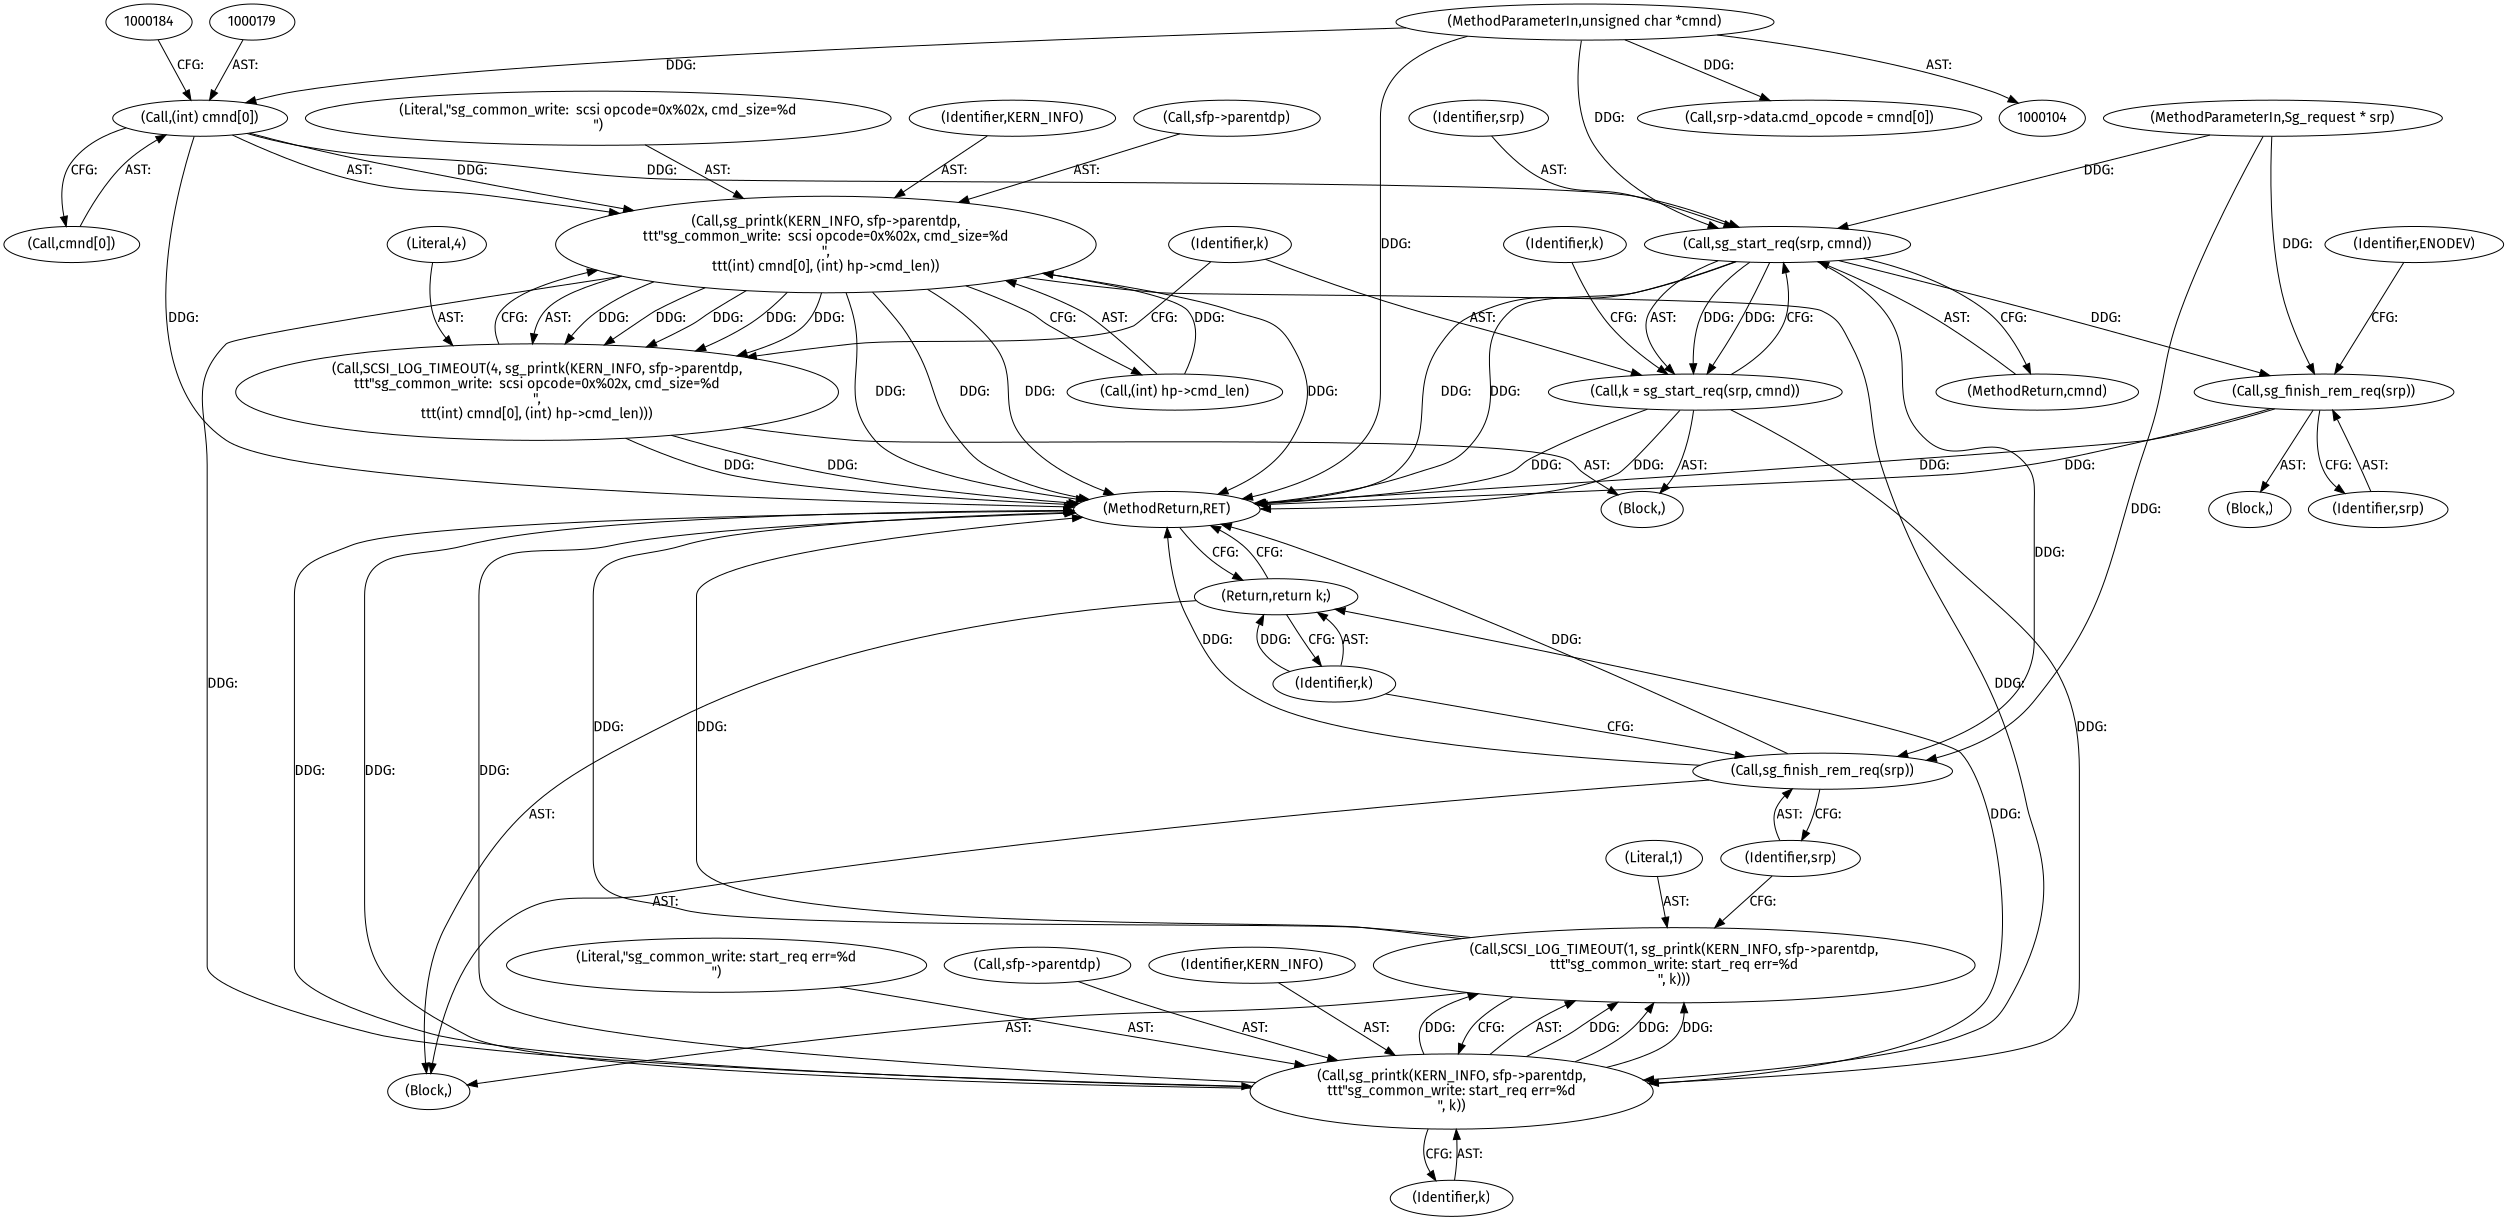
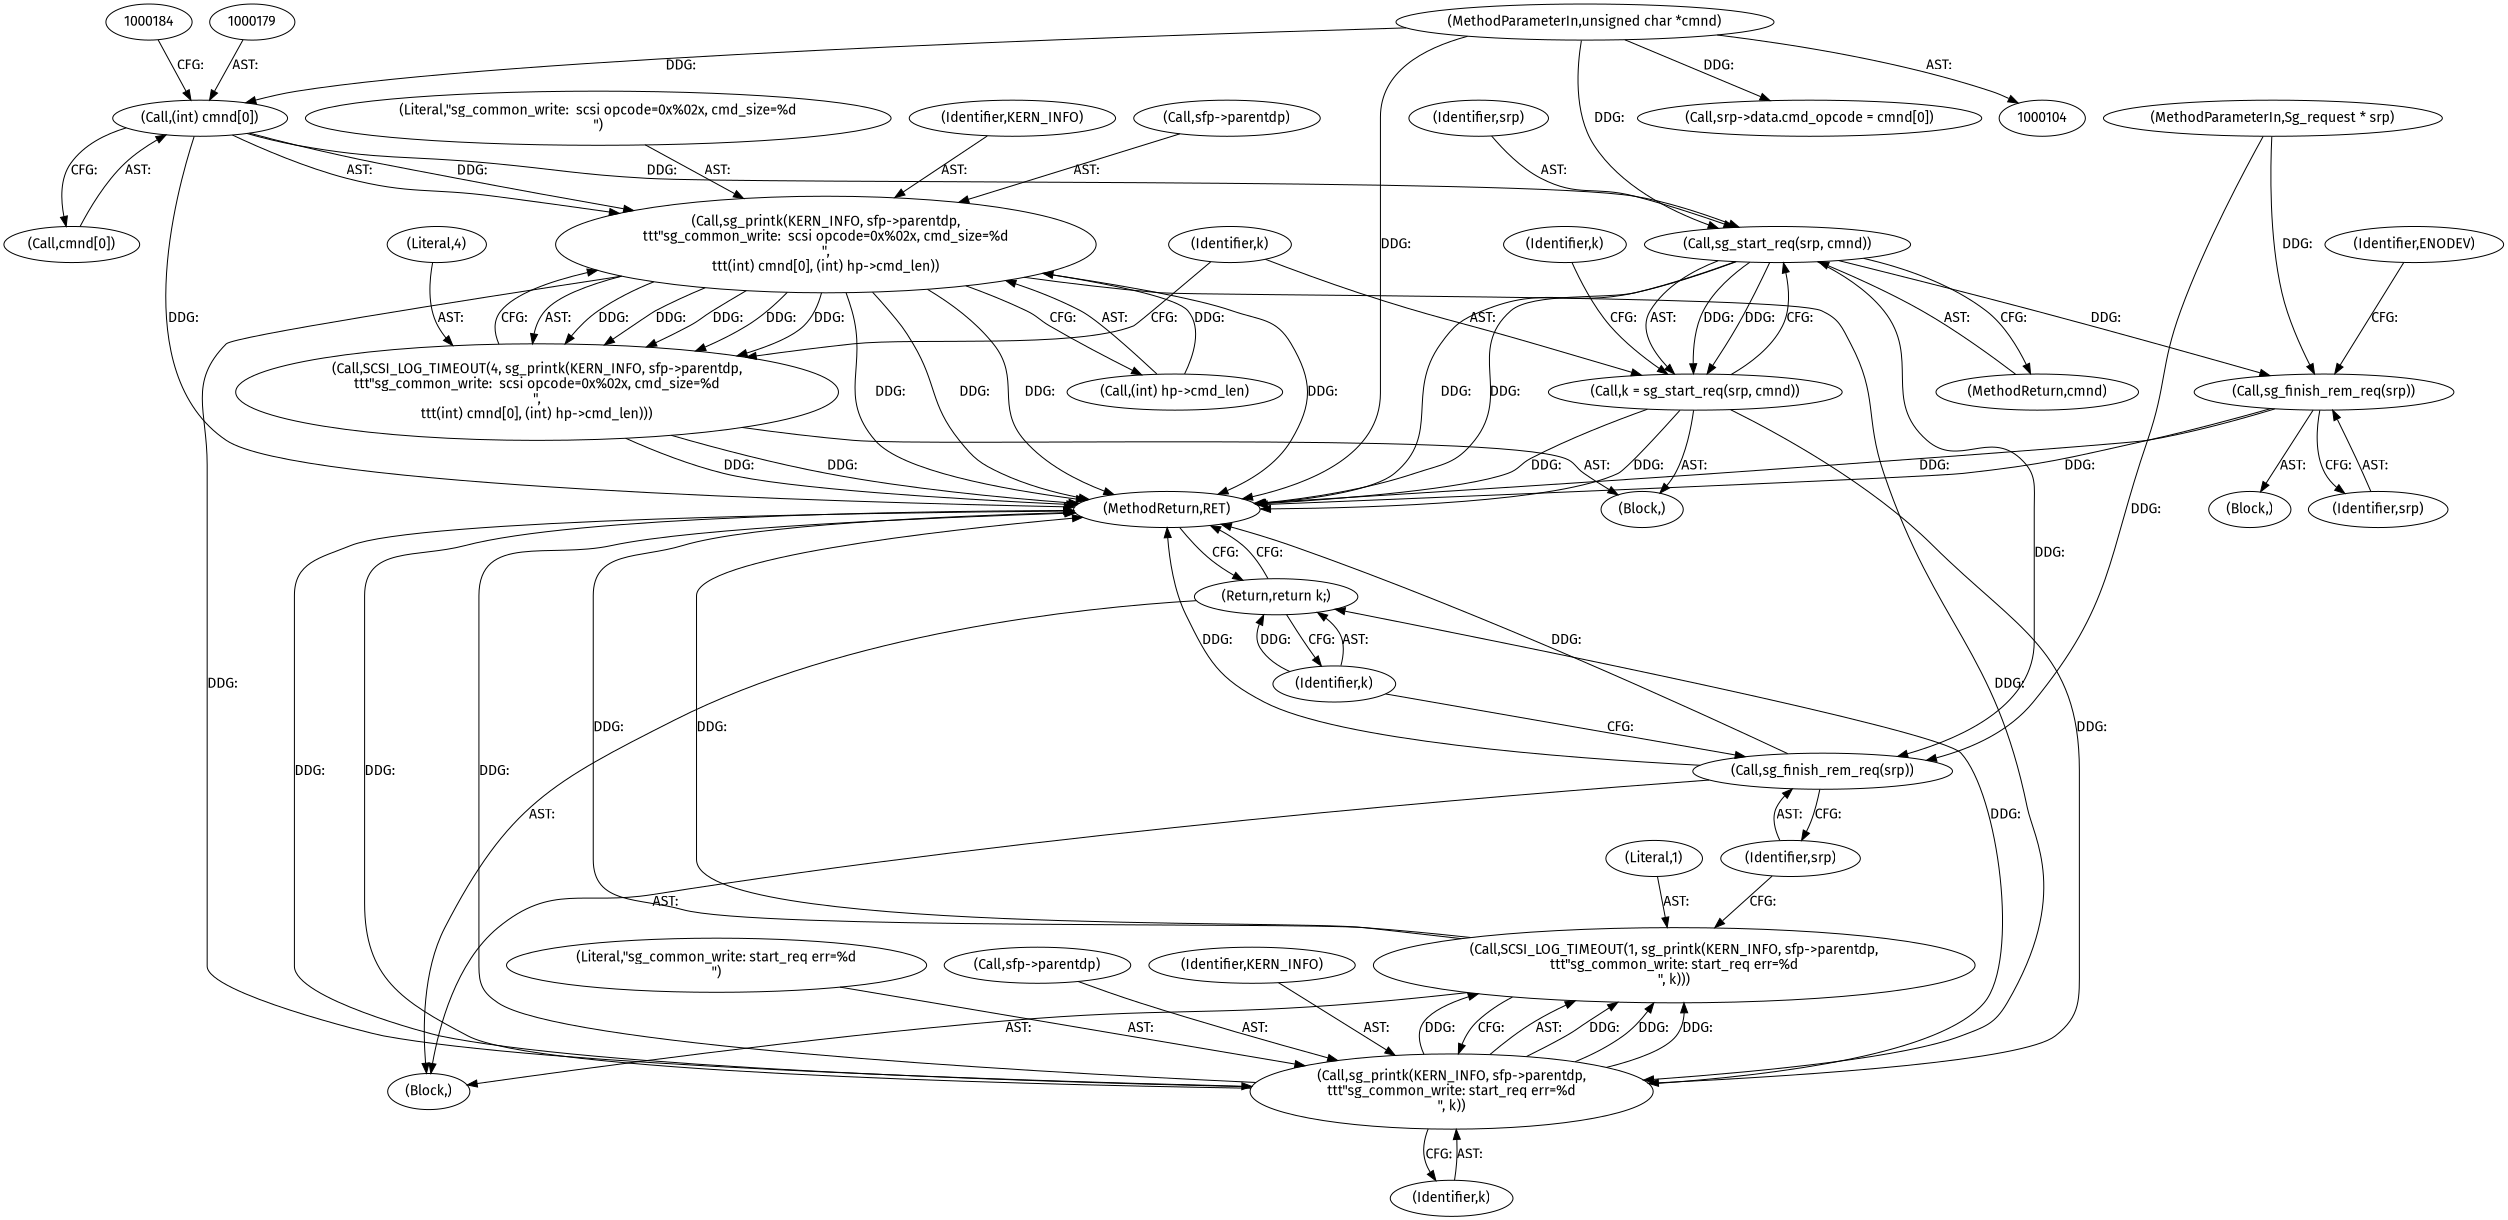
edge "(MethodParameterIn,Sg_request * srp)" -> "(Call,sg_start_req(srp, cmnd))": removed, label "DDG:"
